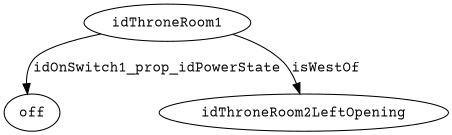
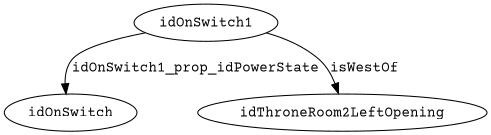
node "idThroneRoom1": label "idThroneRoom1" -> "idOnSwitch1"
node "off": label "off" -> "idOnSwitch"
